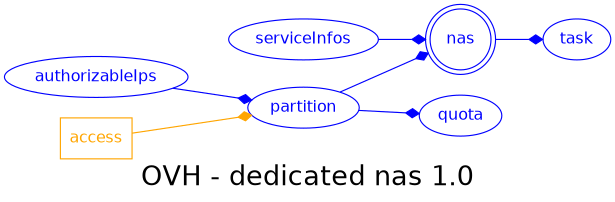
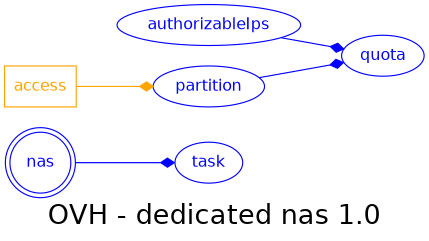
node "serviceInfos": removed
edge "partition" -> "nas": removed
edge "authorizableIps" -> "partition": now "authorizableIps" -> "quota"
